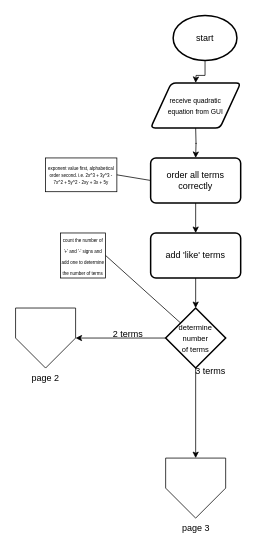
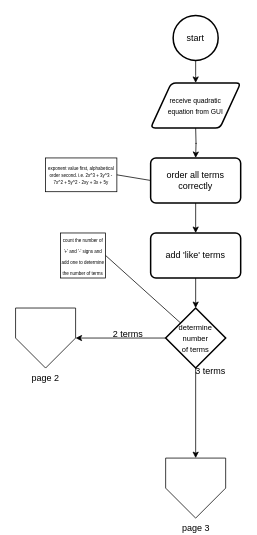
node "start": size 64x45 -> 45x45
